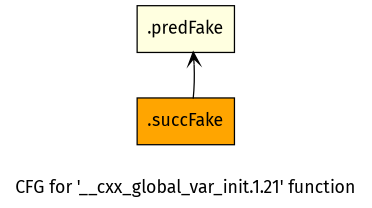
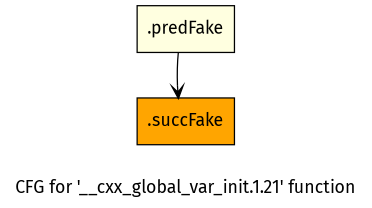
edge ".succFake" -> ".predFake": reversed
